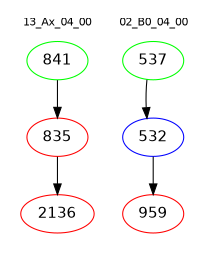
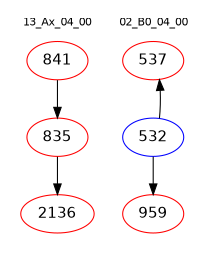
node "841": color green -> red
node "537": color green -> red
edge "537" -> "532": reversed
